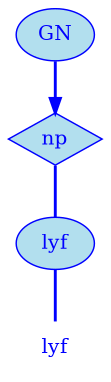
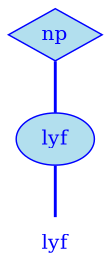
node "GN": removed
